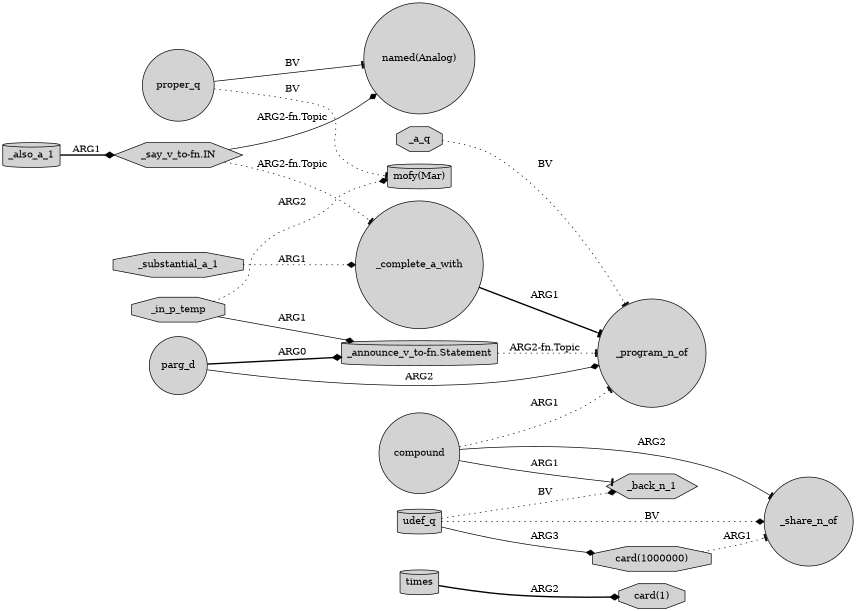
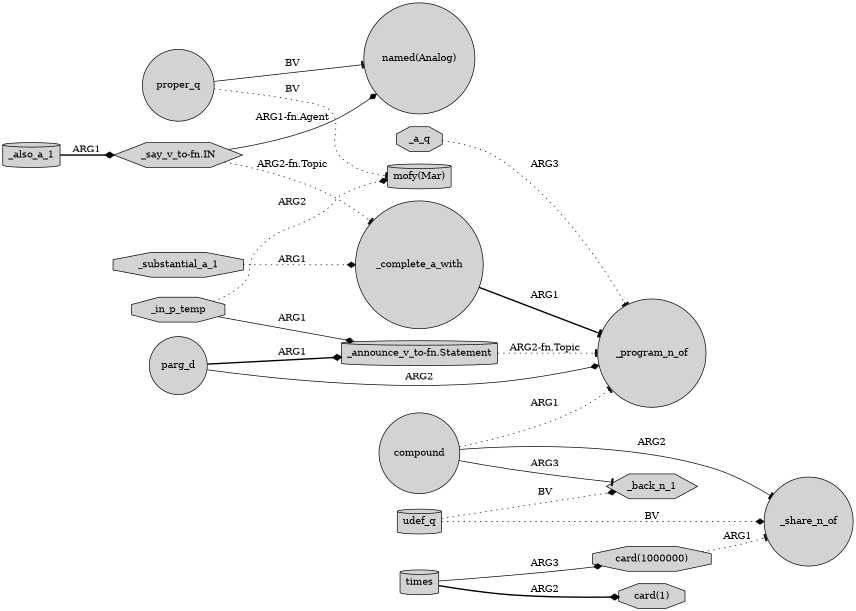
edge "_say_v_to-fn.IN" -> "named(Analog)": label "ARG2-fn.Topic" -> "ARG1-fn.Agent"
edge "_a_q" -> "_program_n_of": label "BV" -> "ARG3"
edge "parg_d" -> "_announce_v_to-fn.Statement": label "ARG0" -> "ARG1"
edge "compound" -> "_back_n_1": label "ARG1" -> "ARG3"
edge "udef_q" -> "card(1000000)": now "times" -> "card(1000000)"
